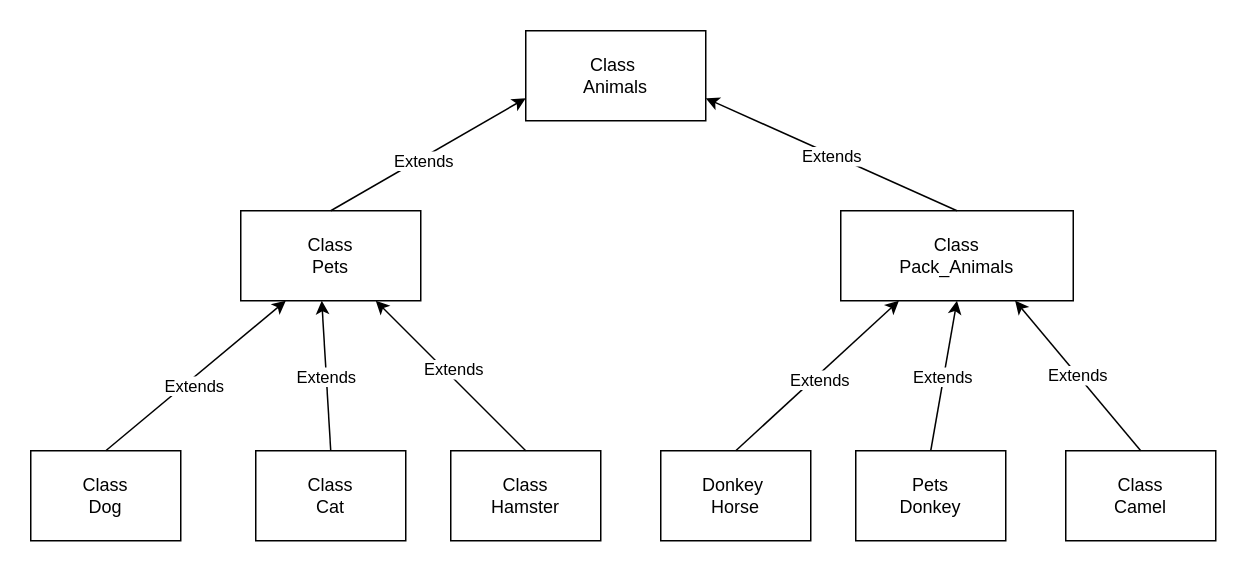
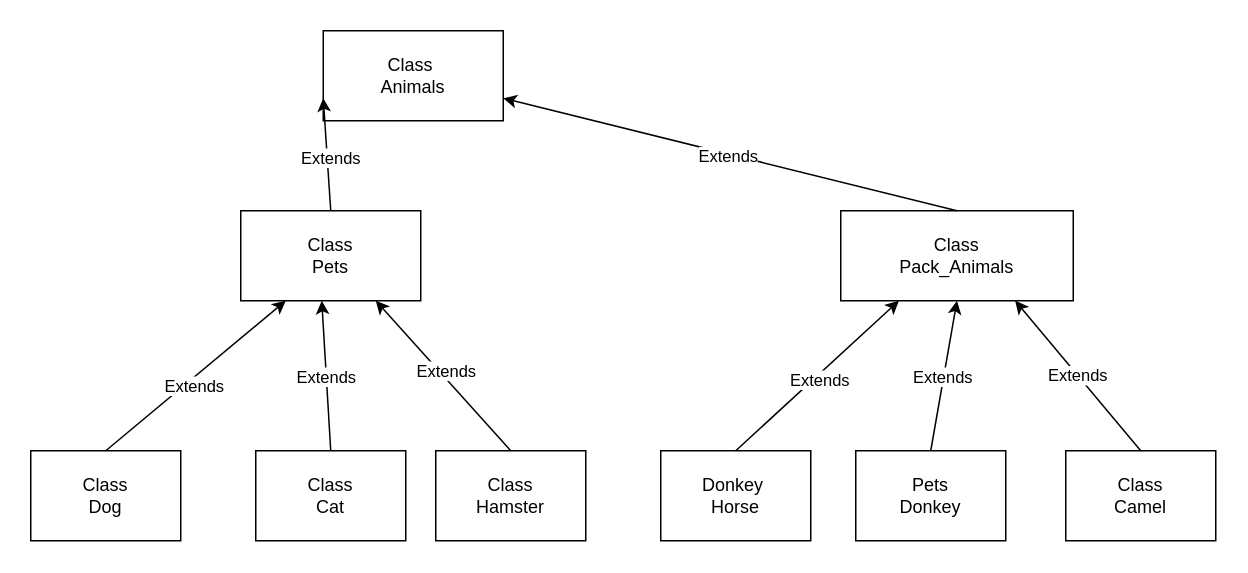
node "Class Animals": moved (616, 76) -> (413, 76)
node "Class Hamster": moved (526, 496) -> (511, 496)
